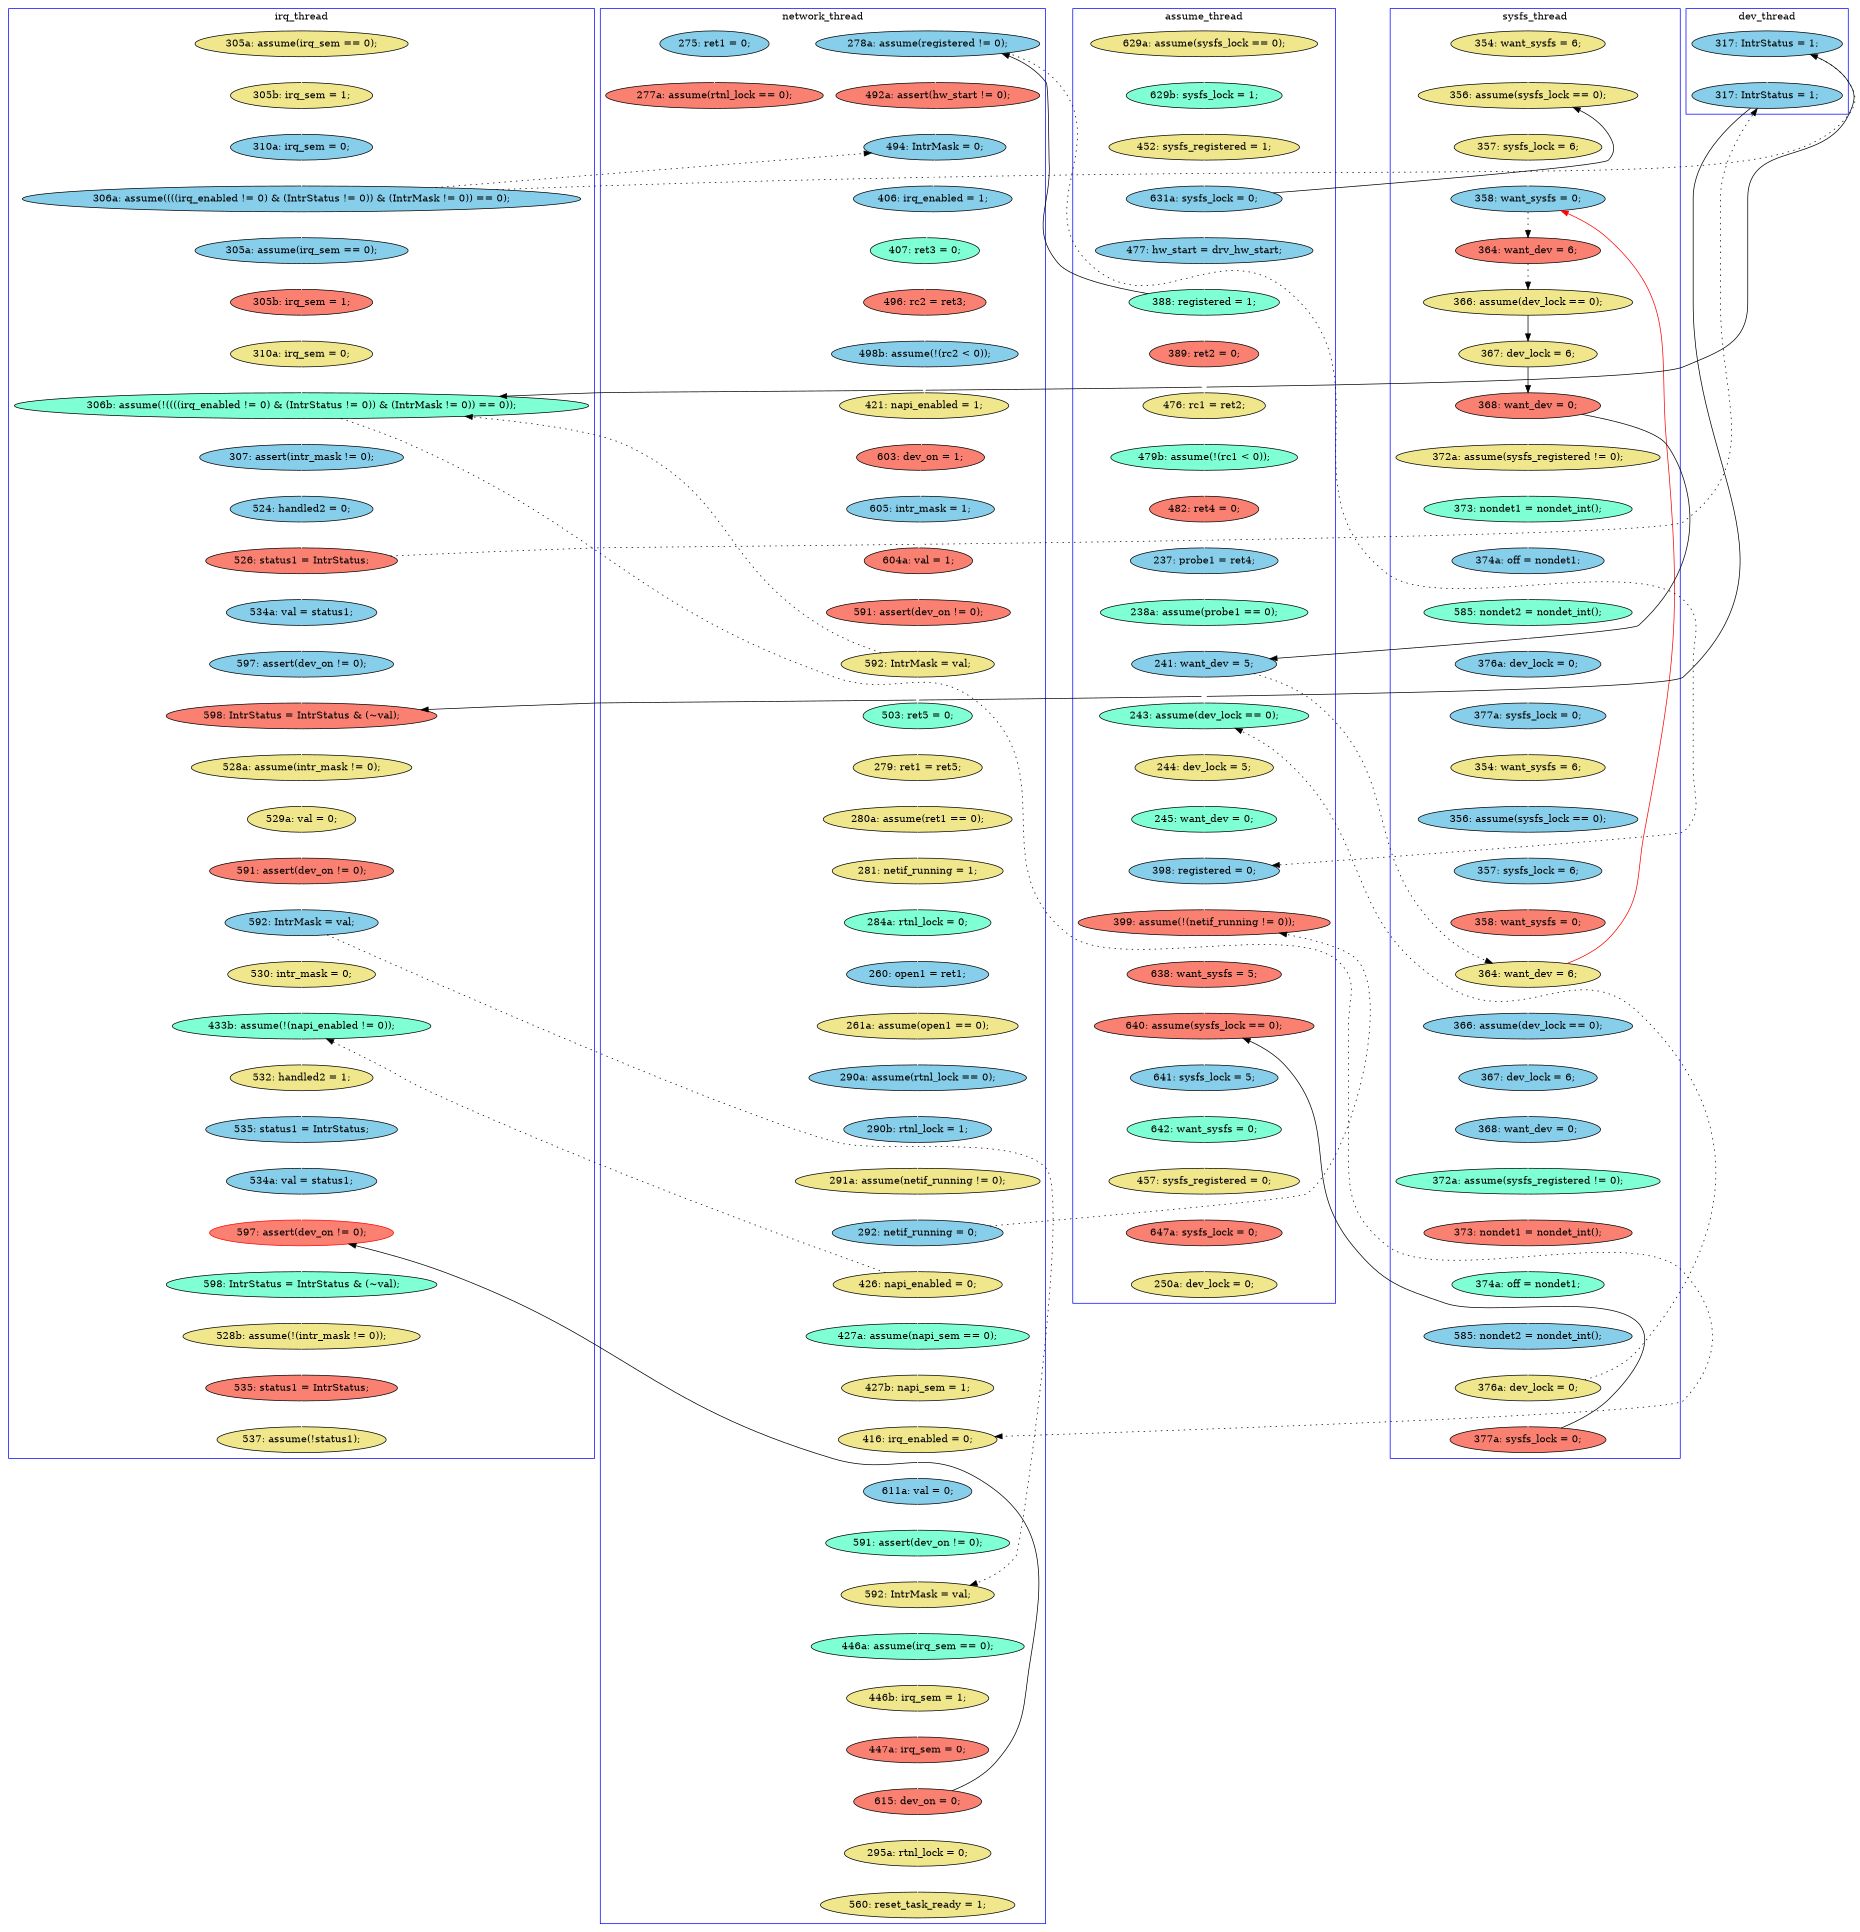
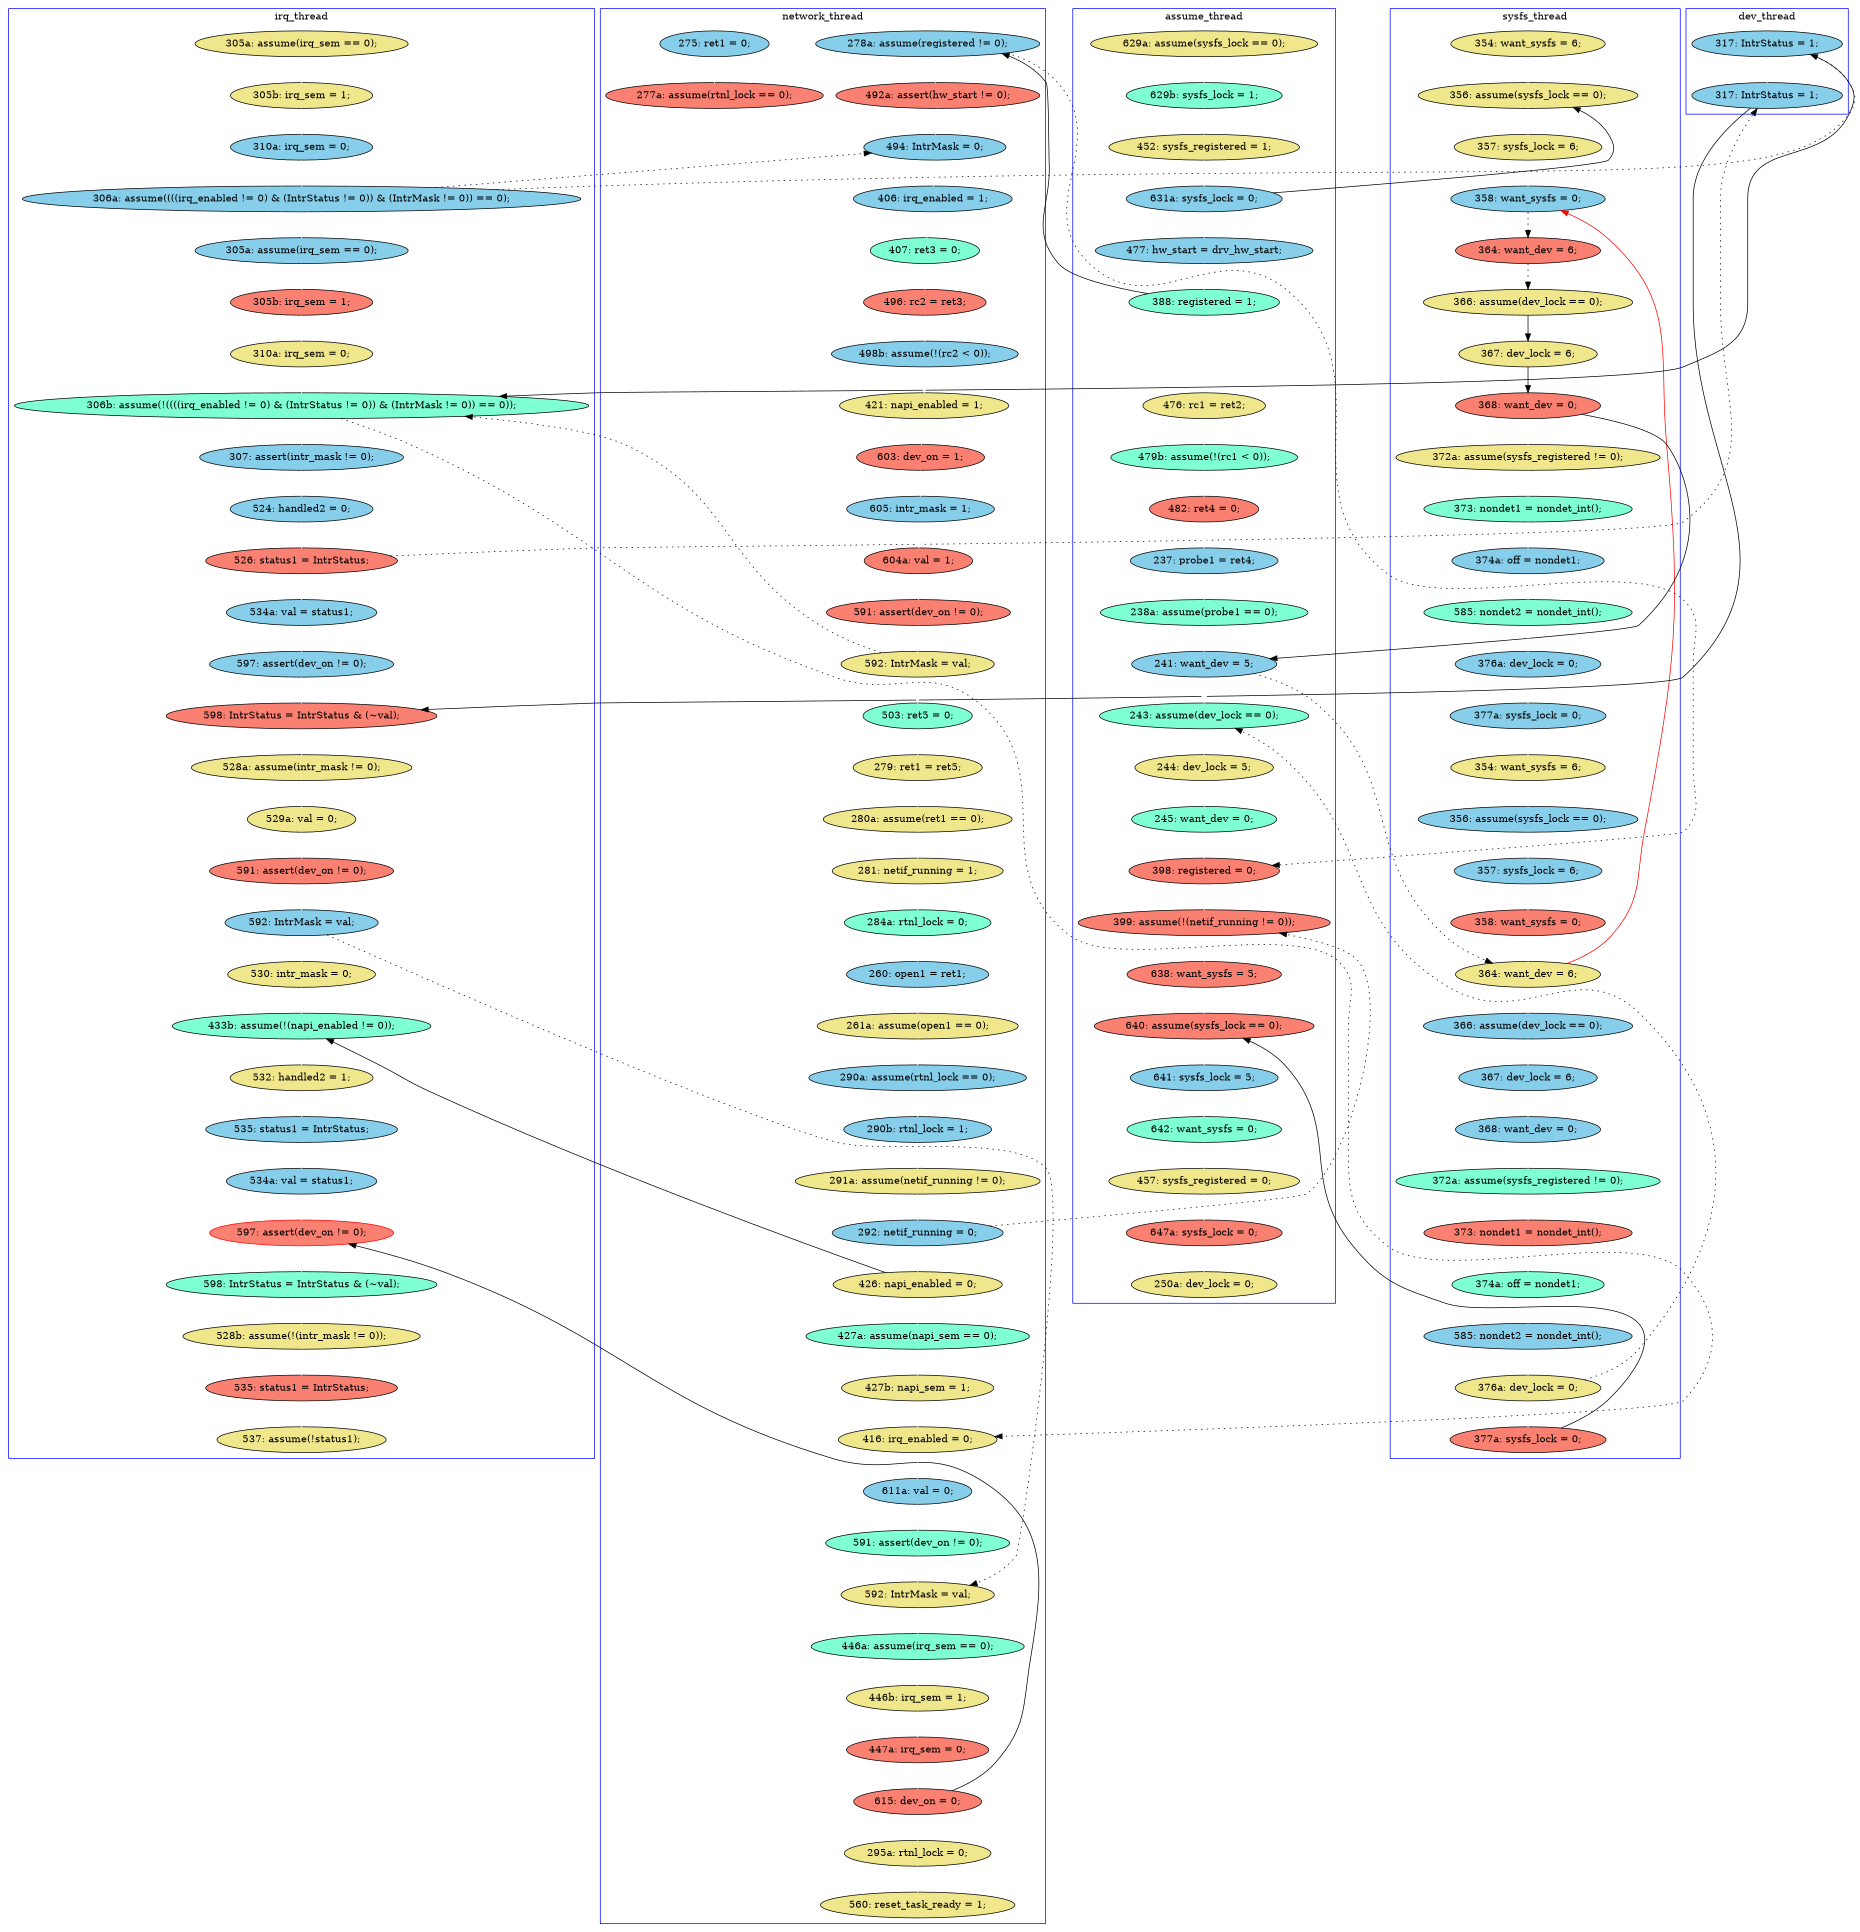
node "389: ret2 = 0;": removed
node "398: registered = 0;": fillcolor skyblue -> salmon
edge "426: napi_enabled = 0;" -> "433b: assume(!(napi_enabled != 0));": style dotted -> solid
